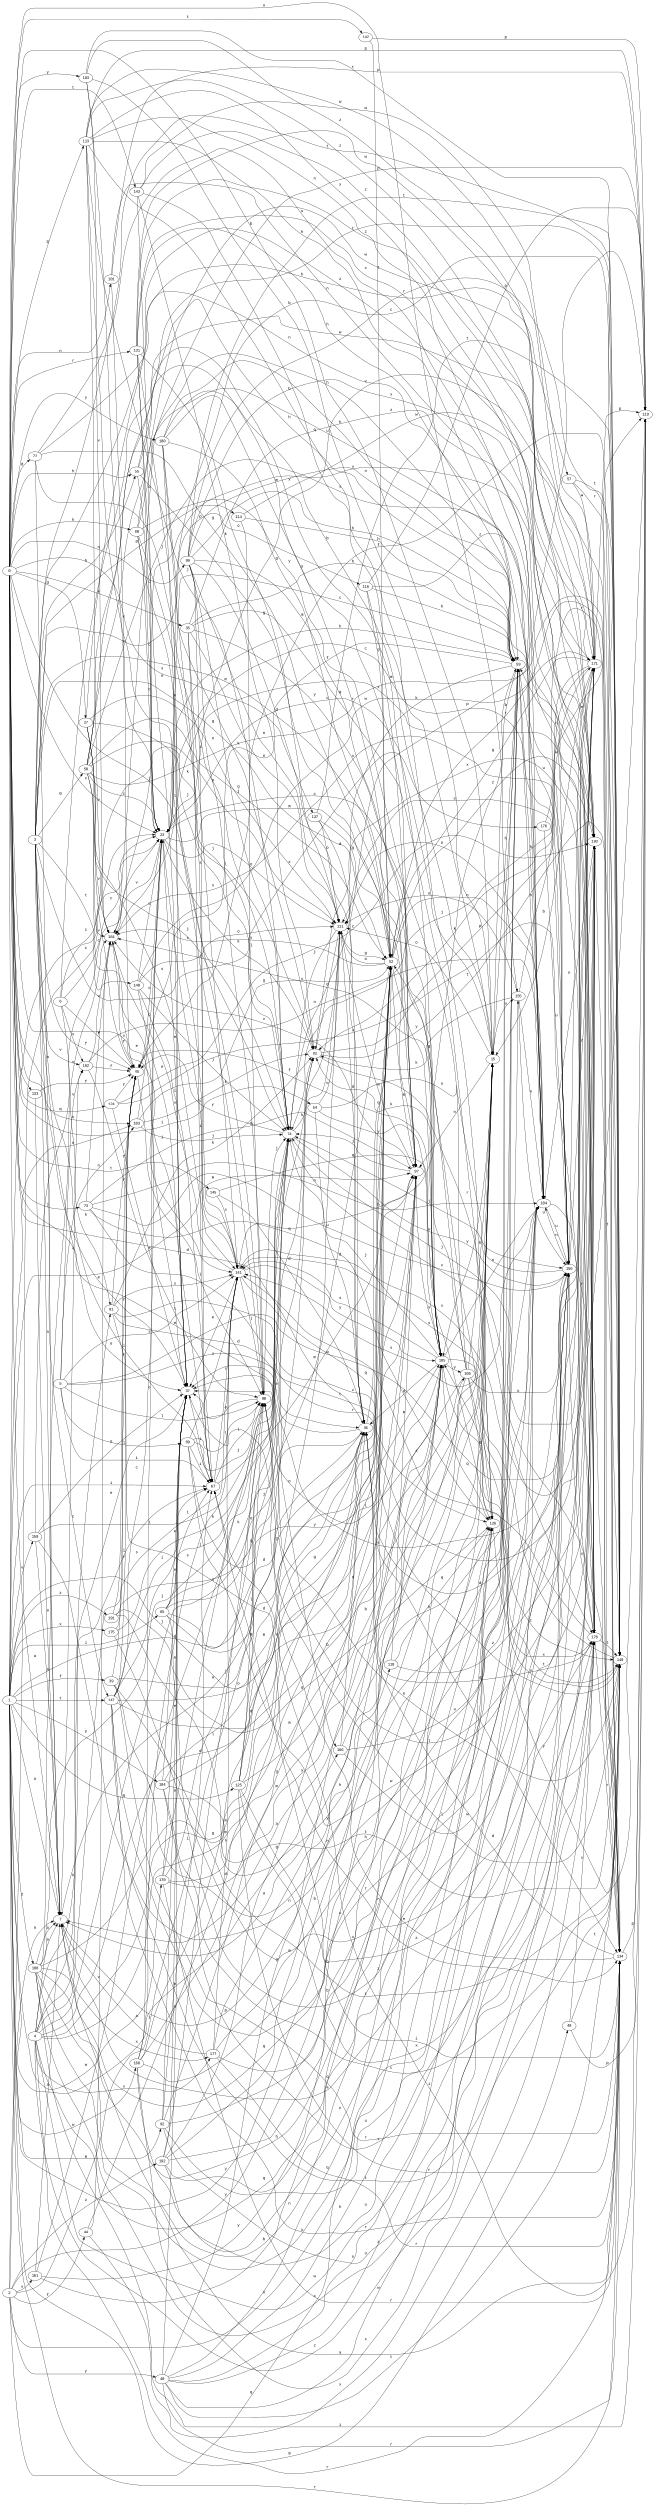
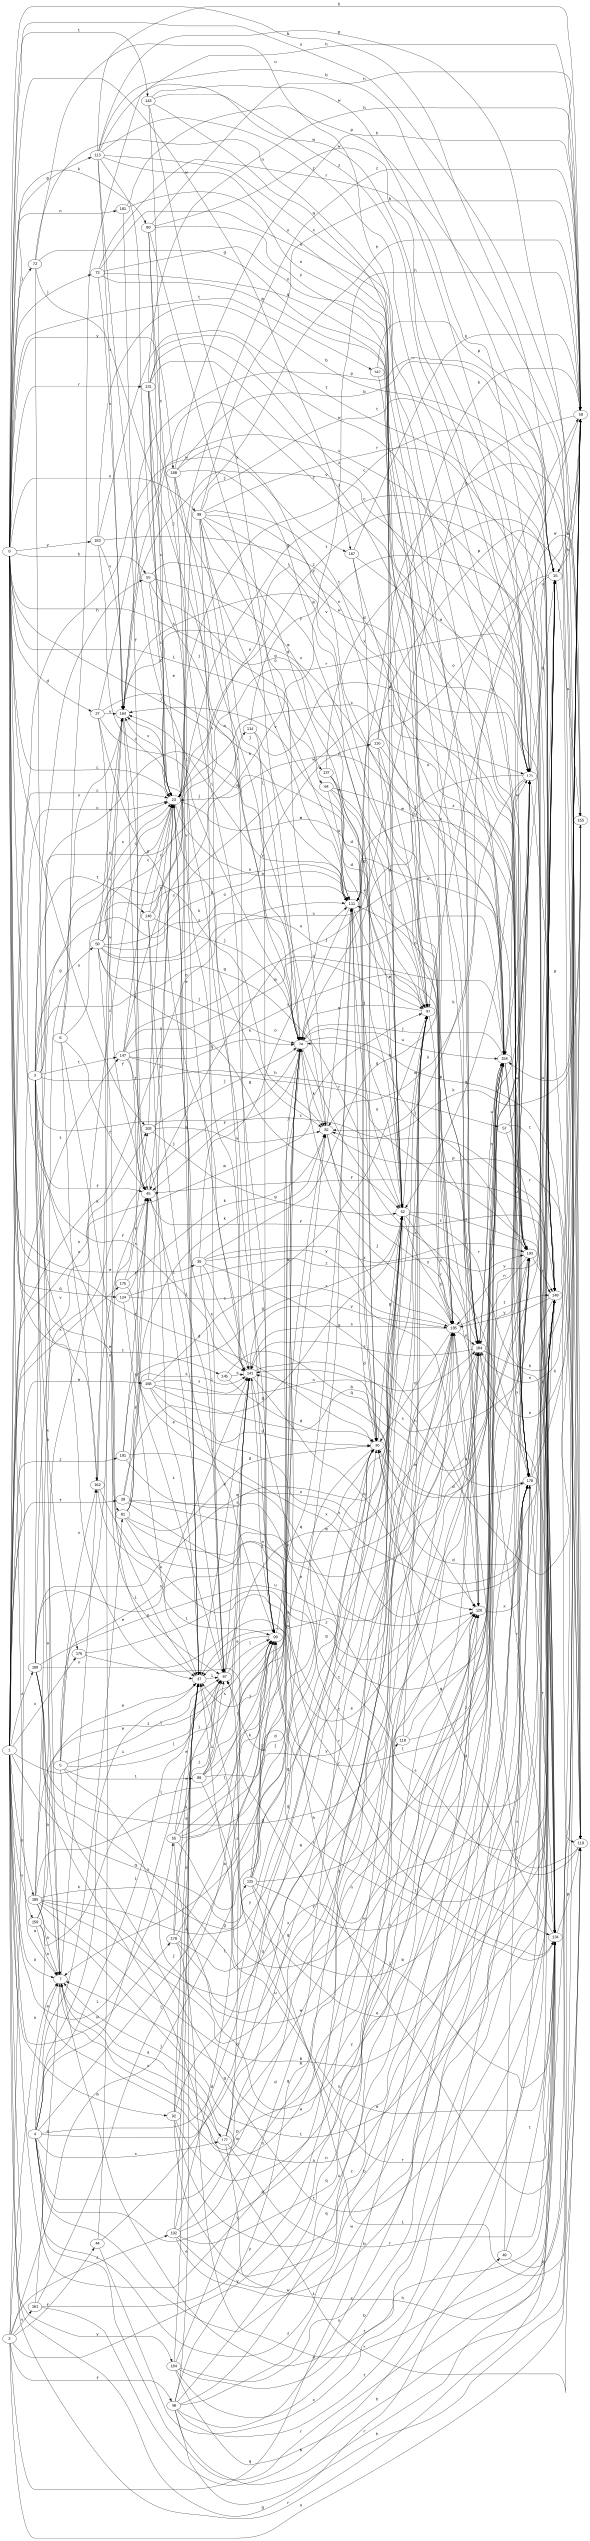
edge "0" -> "72": label "d" -> "j"
node "133": removed
edge "185" -> "105": reversed
edge "1" -> "176": added, label "x"
node "166": label "166" -> "167"
